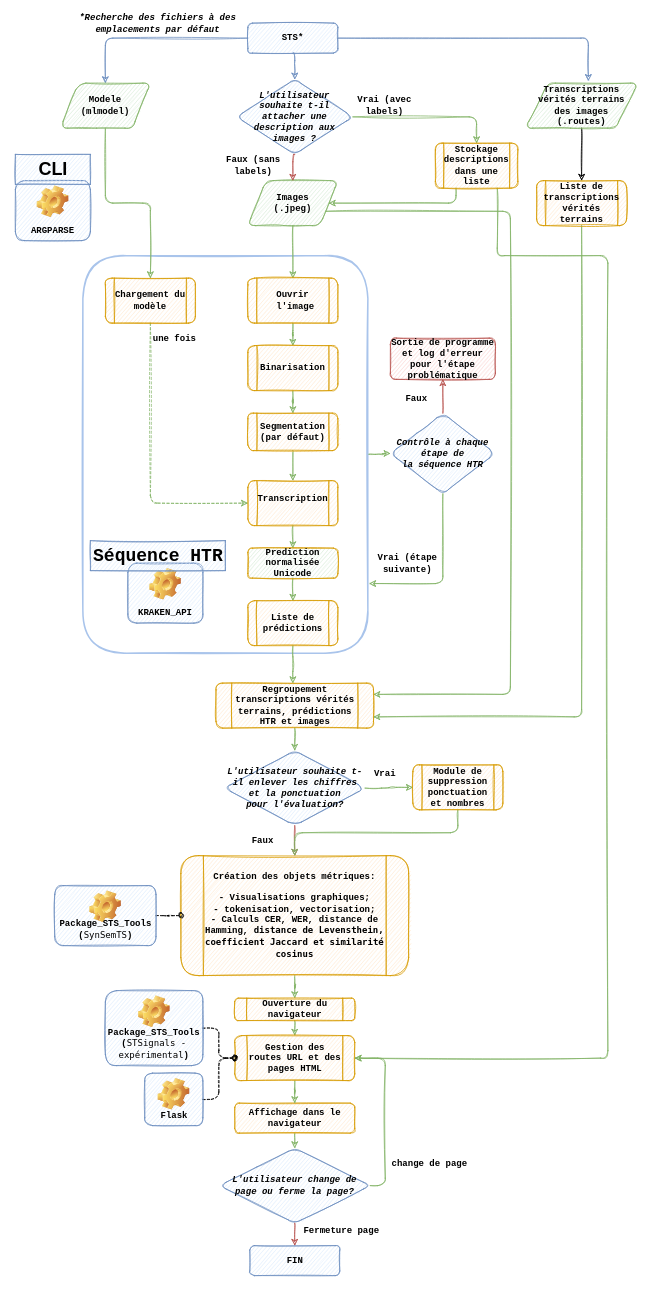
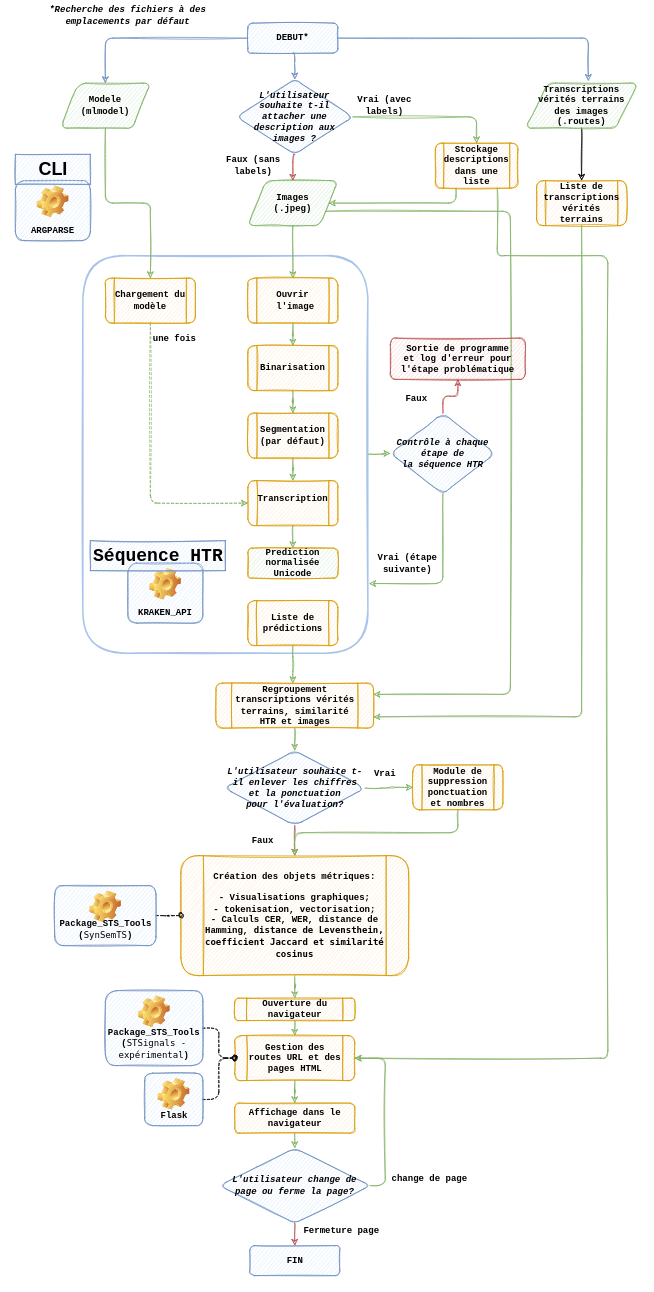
node "*Recherche des fichiers à des emplacements par défaut": moved (158, 23) -> (128, 15)
node "STS*": label "STS*" -> "DEBUT*"
node "Sortie de programme et log d'erreur pour l'étape problématique": size 105x41 -> 135x41
node "Segmentation (par défaut)": size 90x38 -> 90x45
edge "Prediction normalisée Unicode" -> "Liste de prédictions": removed
node "Regroupement transcriptions vérités terrains, prédictions HTR et images": label "Regroupement transcriptions vérités terrains, prédictions HTR et images" -> "Regroupement transcriptions vérités terrains, similarité HTR et images"
node "change de page": moved (430, 1163) -> (430, 1178)
